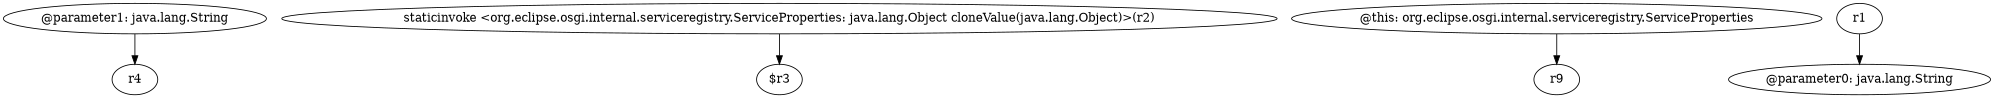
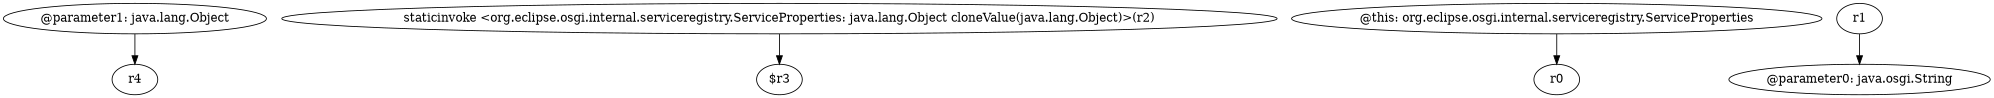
node "@parameter1: java.lang.String": label "@parameter1: java.lang.String" -> "@parameter1: java.lang.Object"
node "r9": label "r9" -> "r0"
node "@parameter0: java.lang.String": label "@parameter0: java.lang.String" -> "@parameter0: java.osgi.String"
